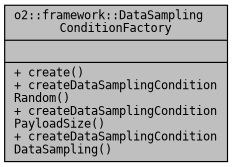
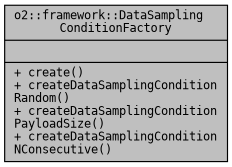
node "o2::framework::DataSampling": text "DataSampling()" -> "NConsecutive()"
